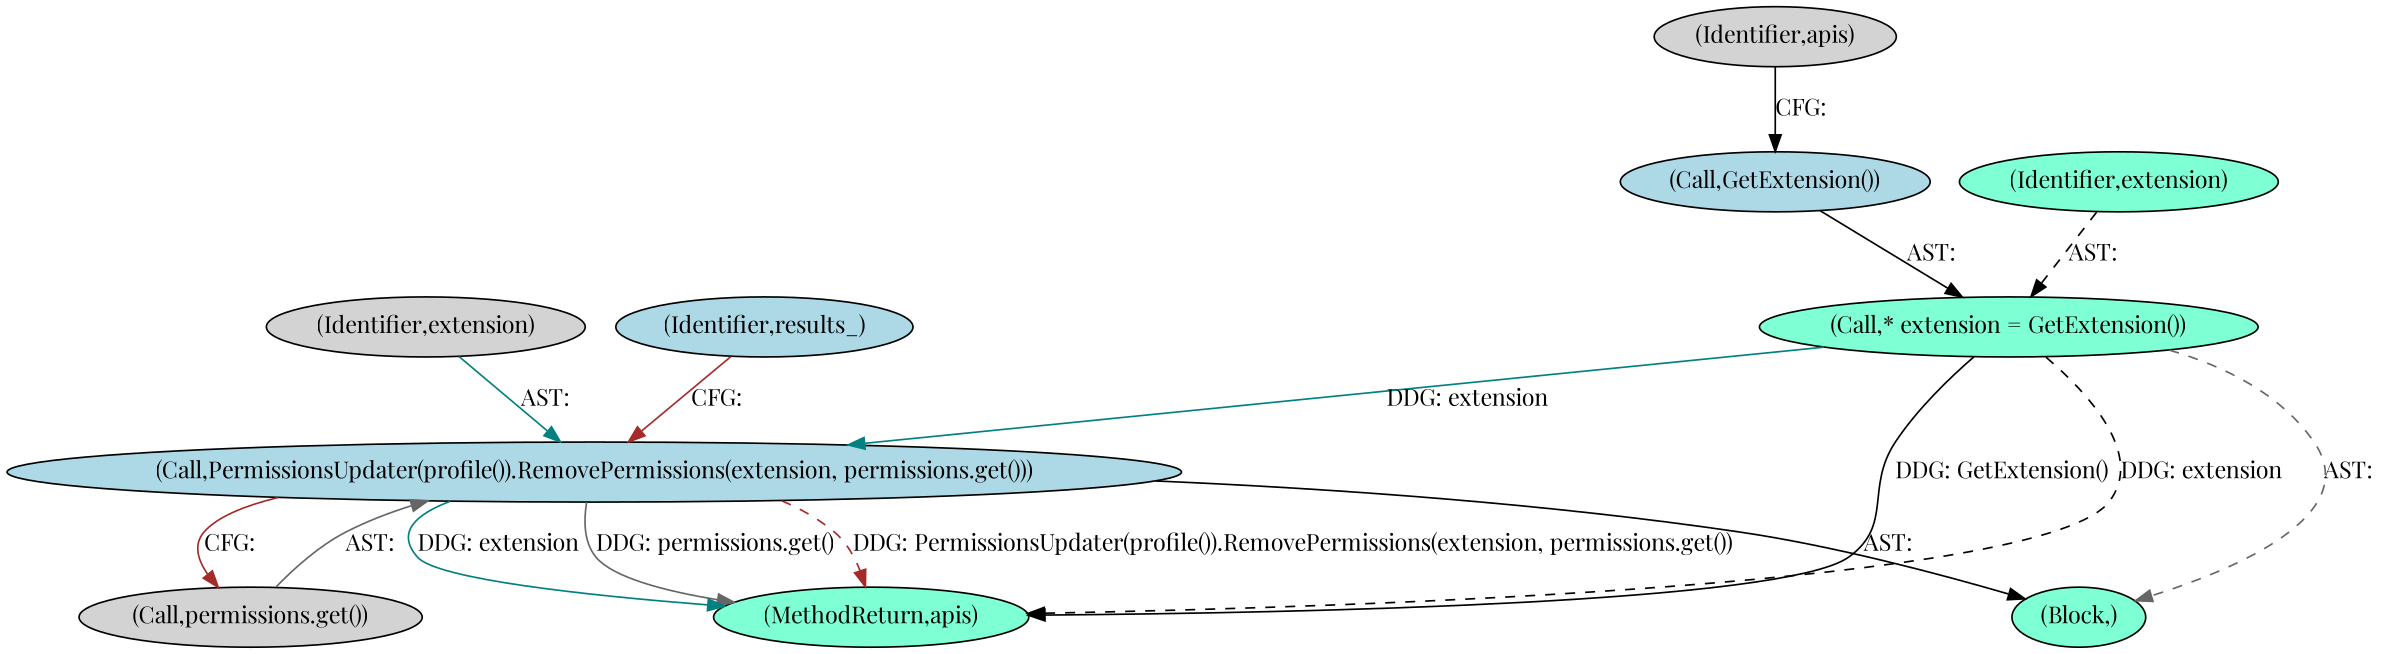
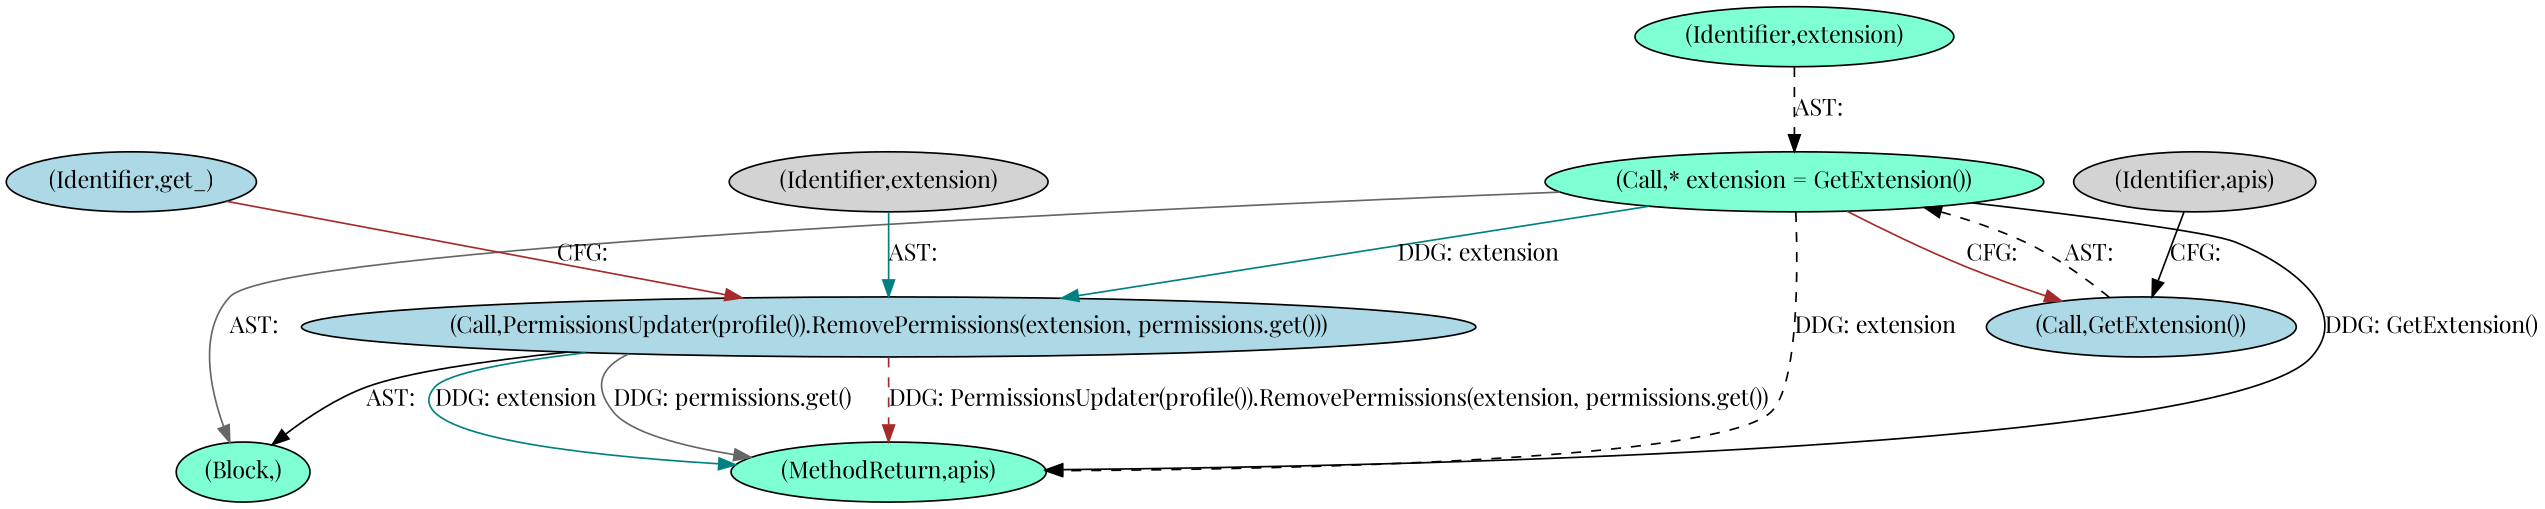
edge "(Call,GetExtension())" -> "(Call,* extension = GetExtension())": style solid -> dashed
edge "(Call,* extension = GetExtension())" -> "(Call,GetExtension())": added, label "CFG:"
node "(Identifier,results_)": label "(Identifier,results_)" -> "(Identifier,get_)"
edge "(Call,* extension = GetExtension())" -> "(Block,)": style dashed -> solid
node "(Call,permissions.get())": removed
